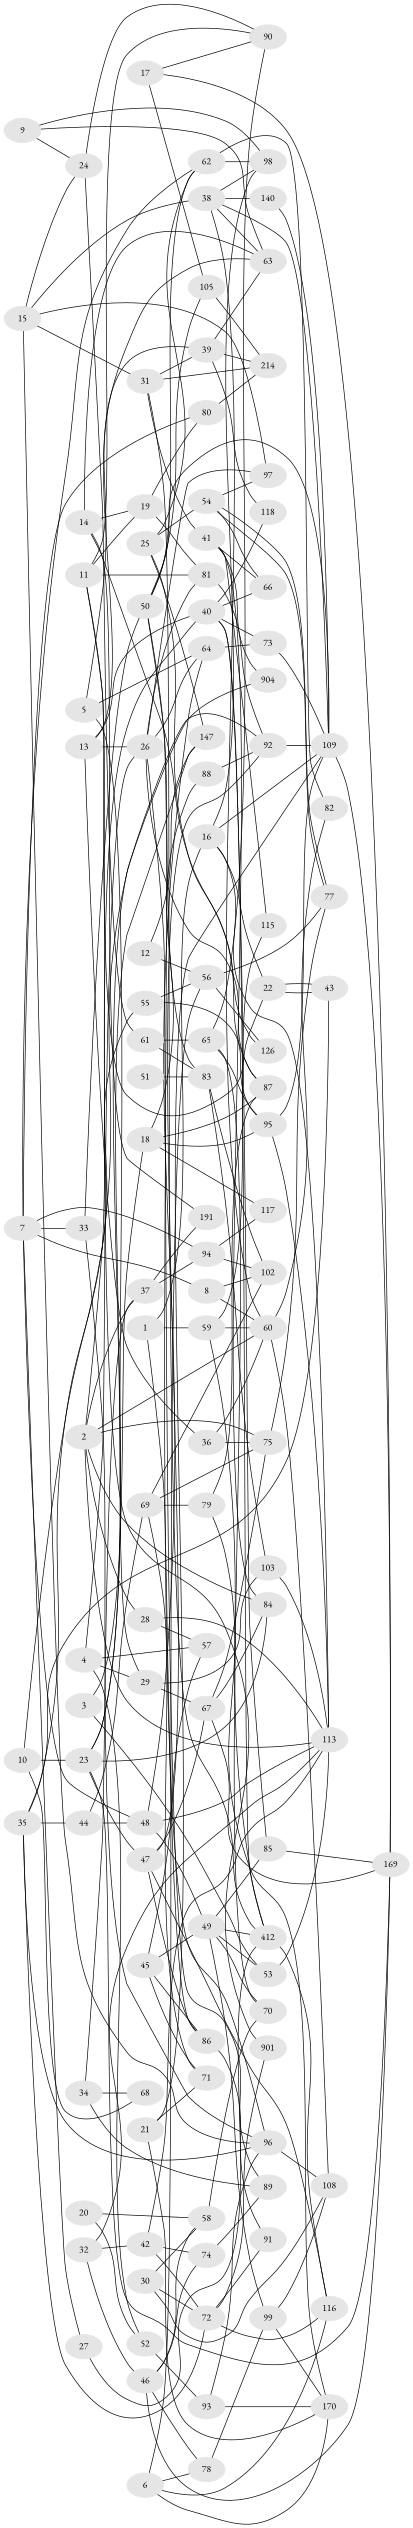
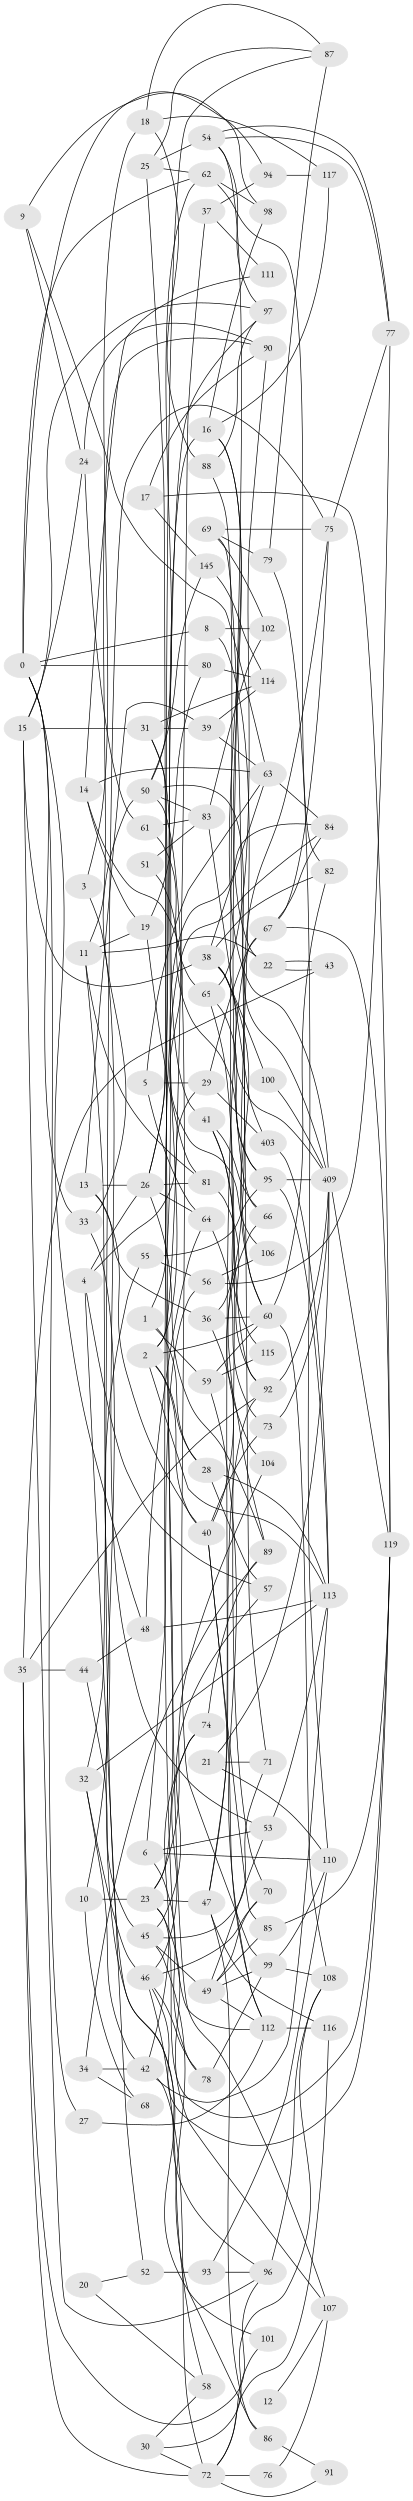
edge "98" -- "38": now "82" -- "38"
node "140": label "140" -> "100"
node "105": label "105" -> "145"
node "214": label "214" -> "114"
edge "97" -- "88": added
node "118": removed
node "904": label "904" -> "104"
node "147": label "147" -> "107"
node "109": label "109" -> "409"
edge "12" -- "56": removed
node "126": label "126" -> "106"
edge "41" -- "84": now "63" -- "84"
edge "95" -- "18": now "95" -- "51"
node "191": label "191" -> "111"
node "7": label "7" -> "0"
edge "16" -- "113": now "16" -- "117"
edge "94" -- "102": removed
edge "50" -- "96": now "50" -- "99"
edge "2" -- "75": now "32" -- "75"
edge "36" -- "89": added
node "103": label "103" -> "403"
edge "69" -- "44": now "45" -- "44"
edge "1" -- "86": now "1" -- "28"
node "169": label "169" -> "119"
edge "37" -- "34": now "42" -- "34"
edge "48" -- "49": removed
node "412": label "412" -> "112"
node "901": label "901" -> "101"
edge "70" -- "58": now "70" -- "46"
node "170": label "170" -> "110"
edge "116" -- "6": now "53" -- "6"
node "76": added
